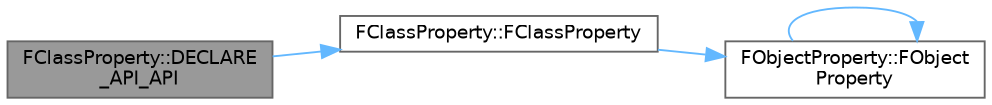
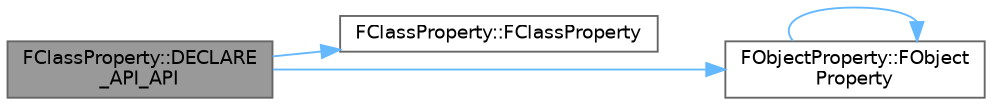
edge "FClassProperty::FClassProperty" -> "FObjectProperty::FObject Property": now "FClassProperty::DECLARE _API_API" -> "FObjectProperty::FObject Property"
